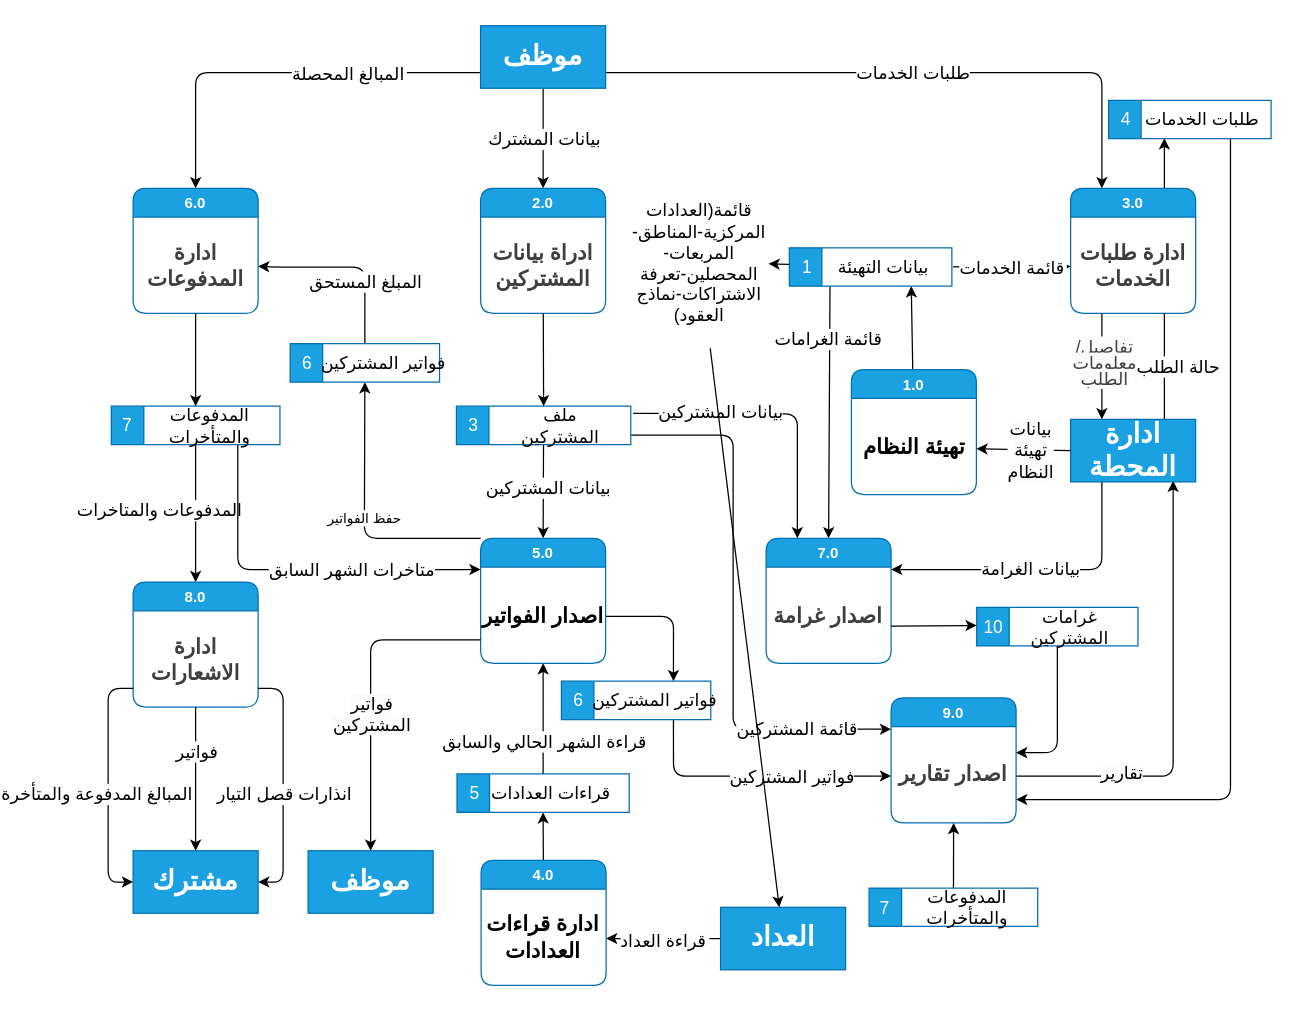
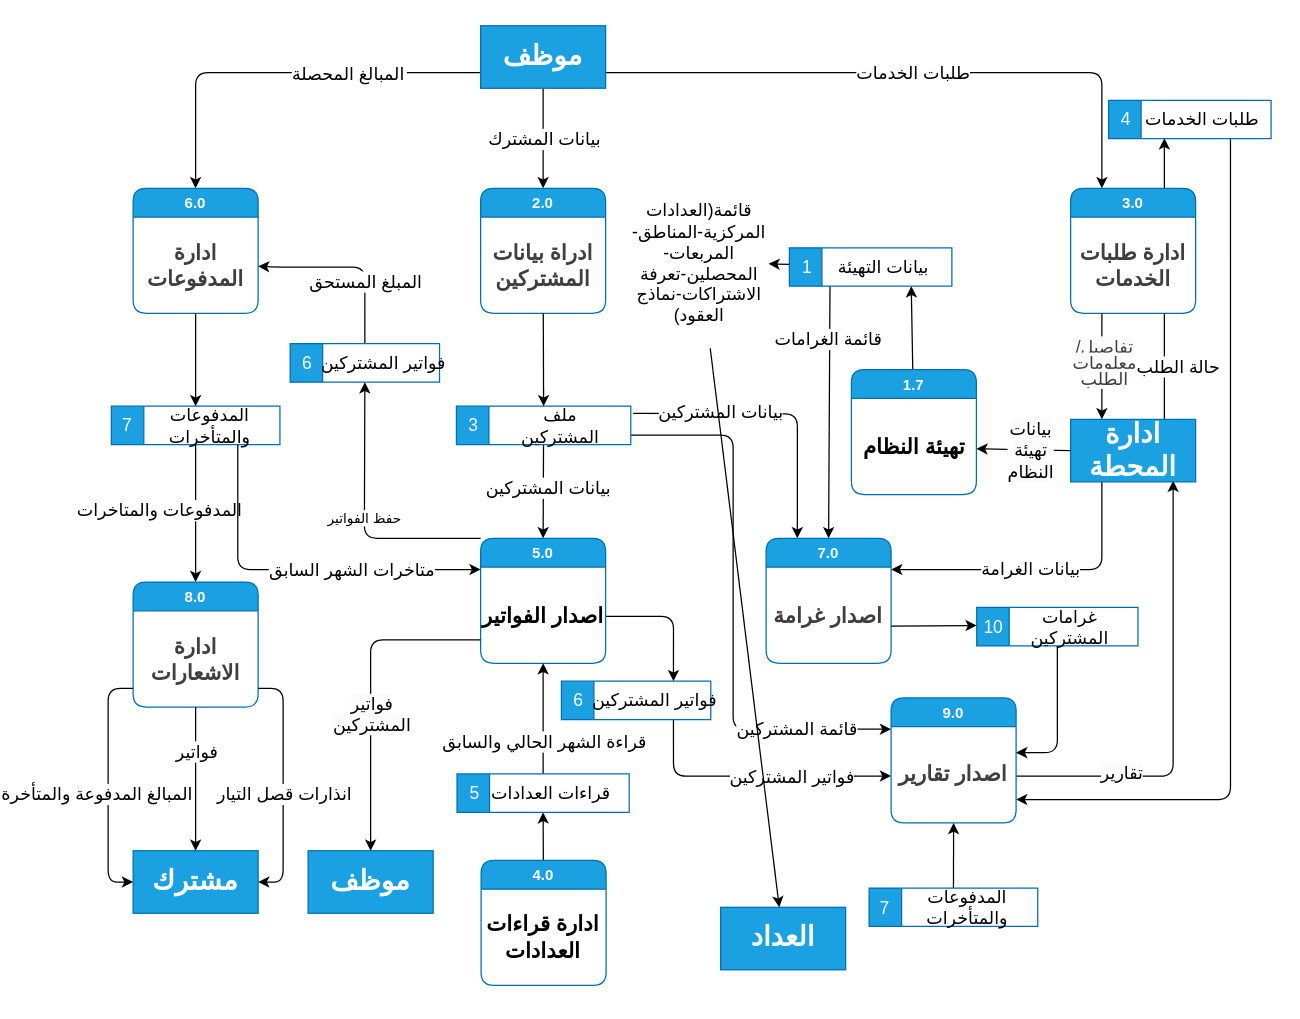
edge "بيانات التهيئة" -> "ادارة طلبات الخدمات": removed, label "قائمة الخدمات"
node "1.0": label "1.0" -> "1.7"
edge "العداد" -> "ادارة قراءات العدادات": removed, label "قراءة العداد"
